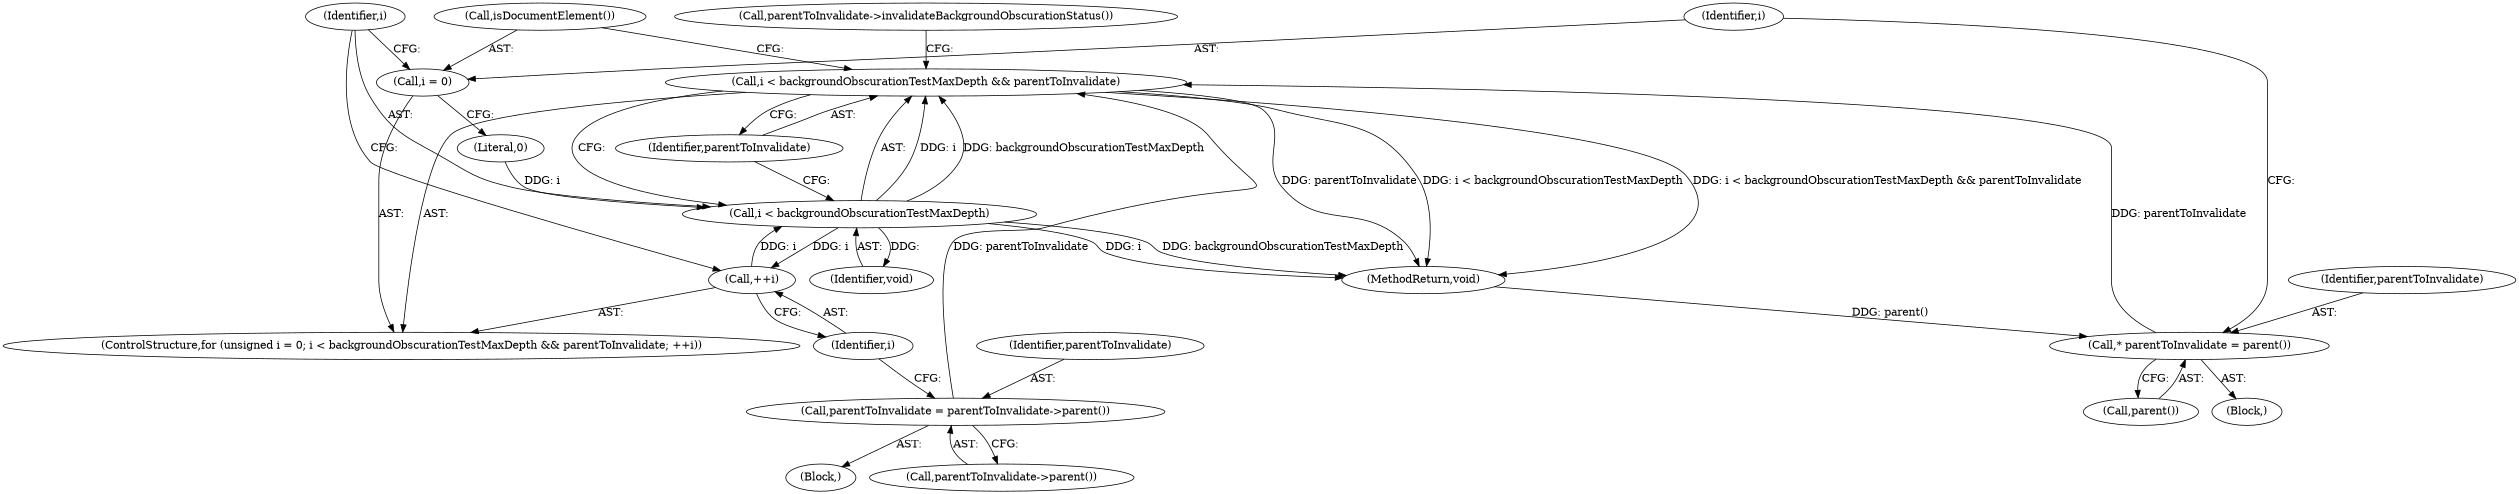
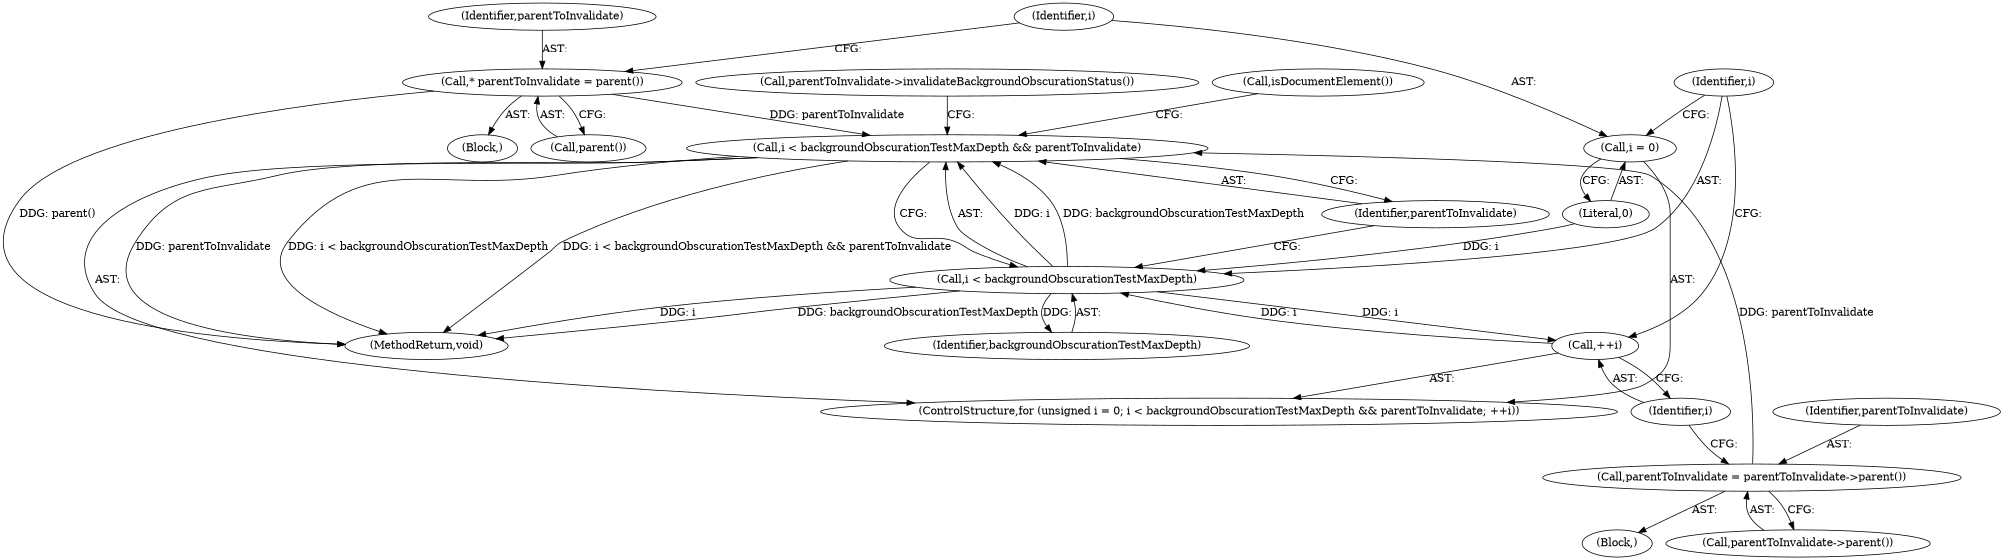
edge "(Call,isDocumentElement())" -> "(Call,i = 0)": now "(Literal,0)" -> "(Call,i = 0)"
node "(Identifier,void)": label "(Identifier,void)" -> "(Identifier,backgroundObscurationTestMaxDepth)"
edge "(MethodReturn,void)" -> "(Call,* parentToInvalidate = parent())": reversed
